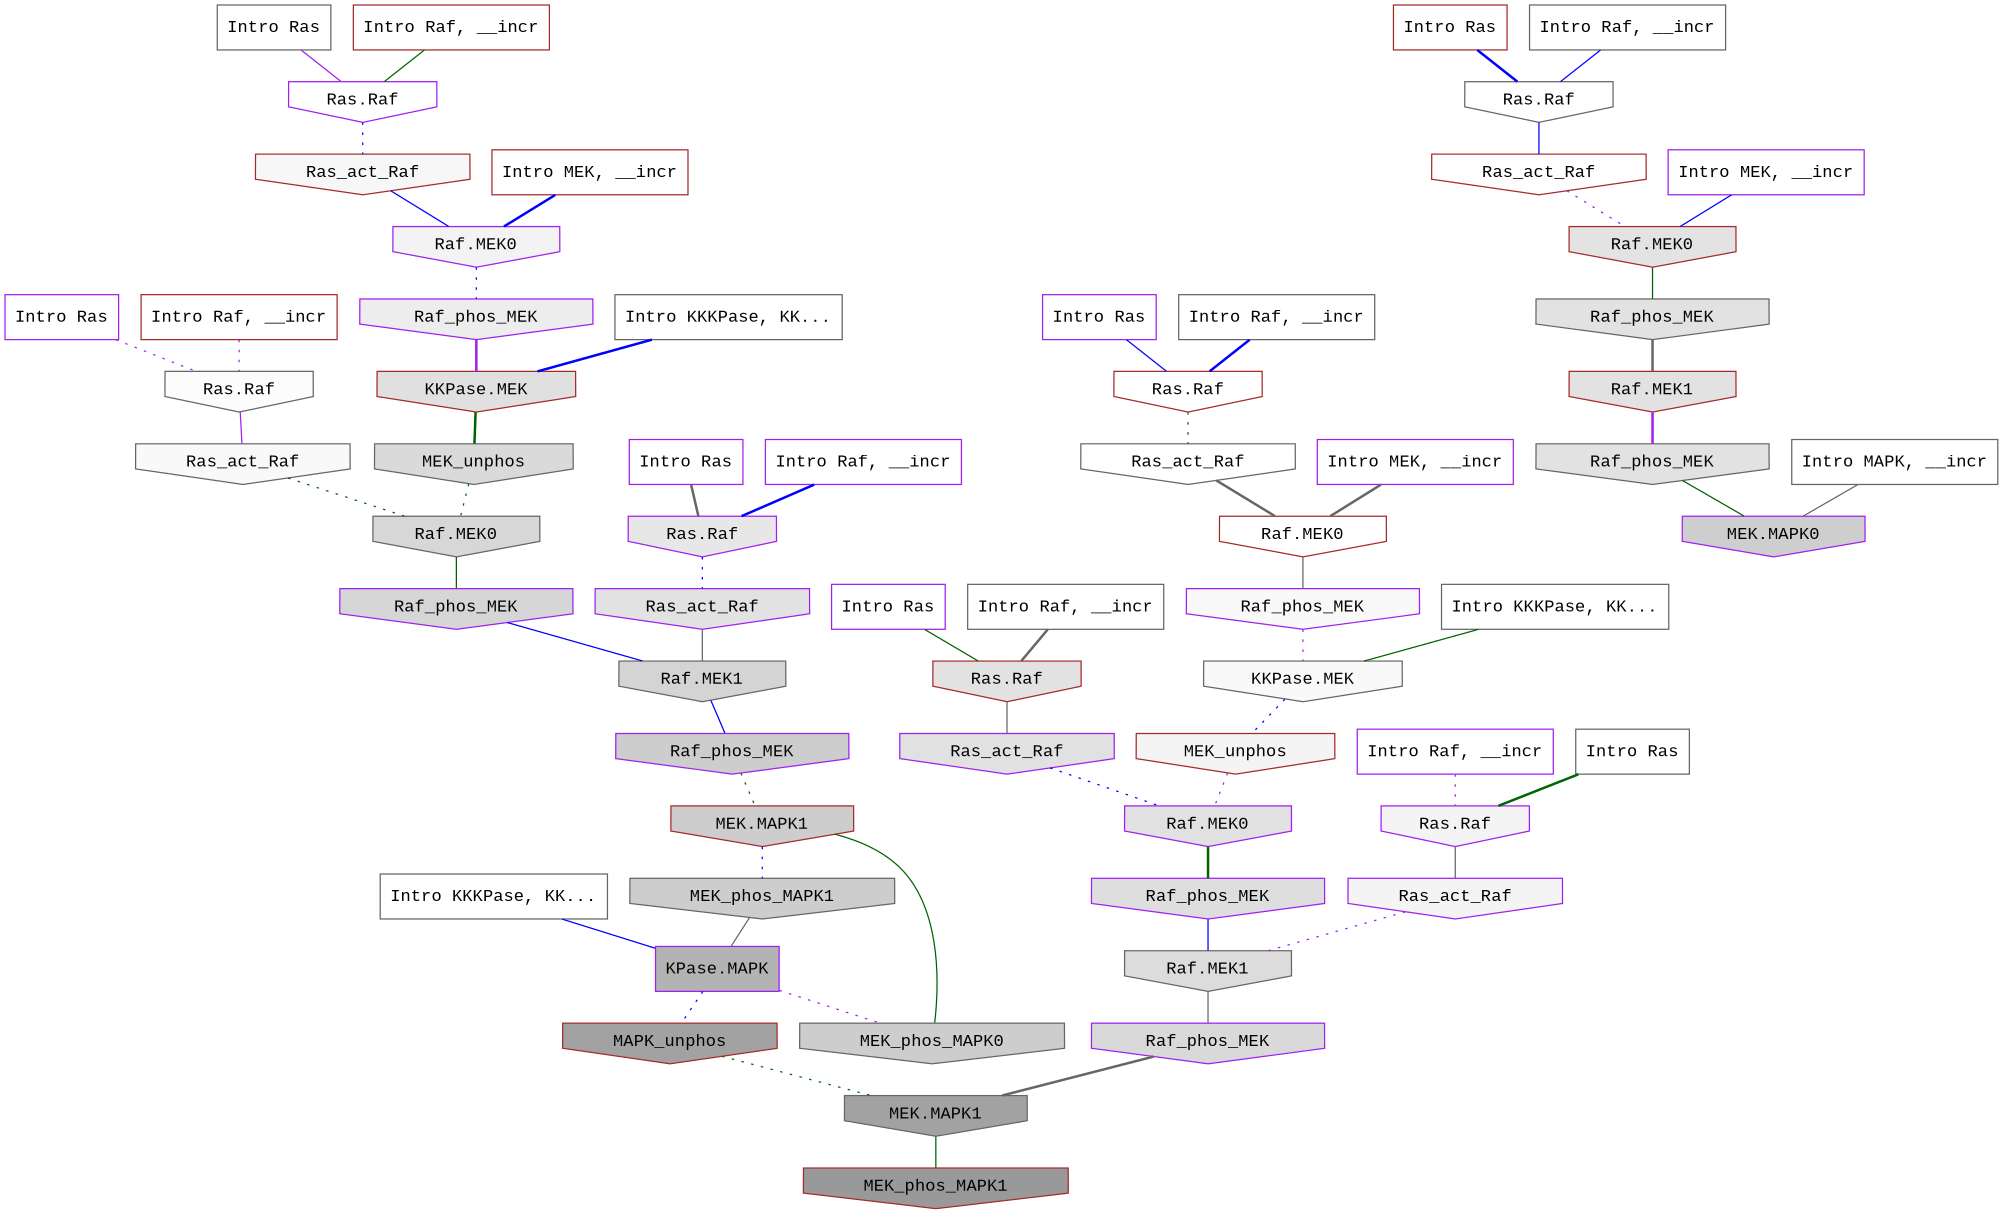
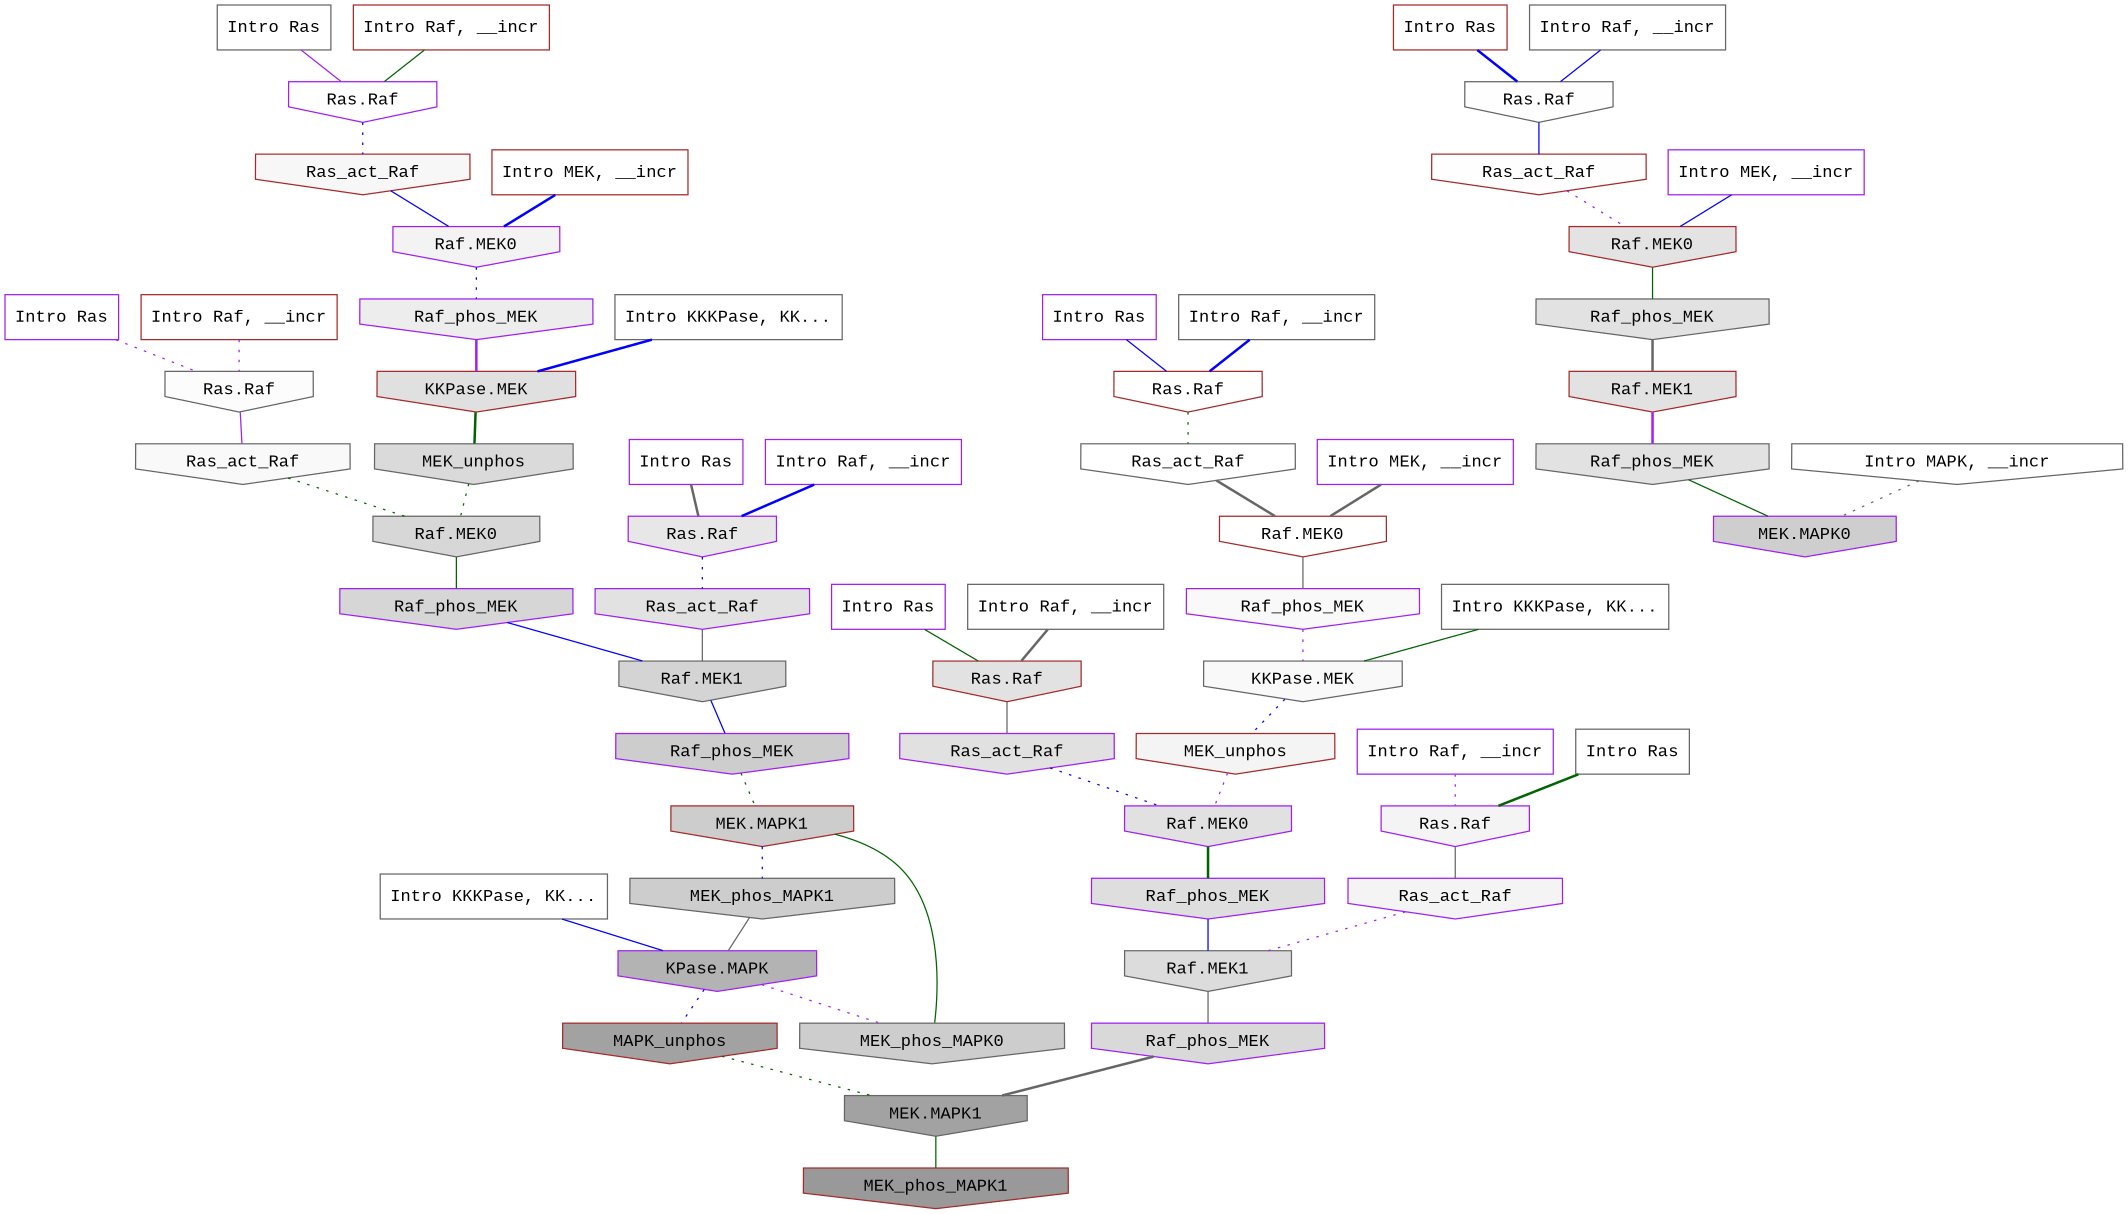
node "Intro MAPK, __incr": shape box -> invhouse
edge "Intro MAPK, __incr" -- "MEK.MAPK0": style solid -> dotted
node "KPase.MAPK": shape box -> invhouse
